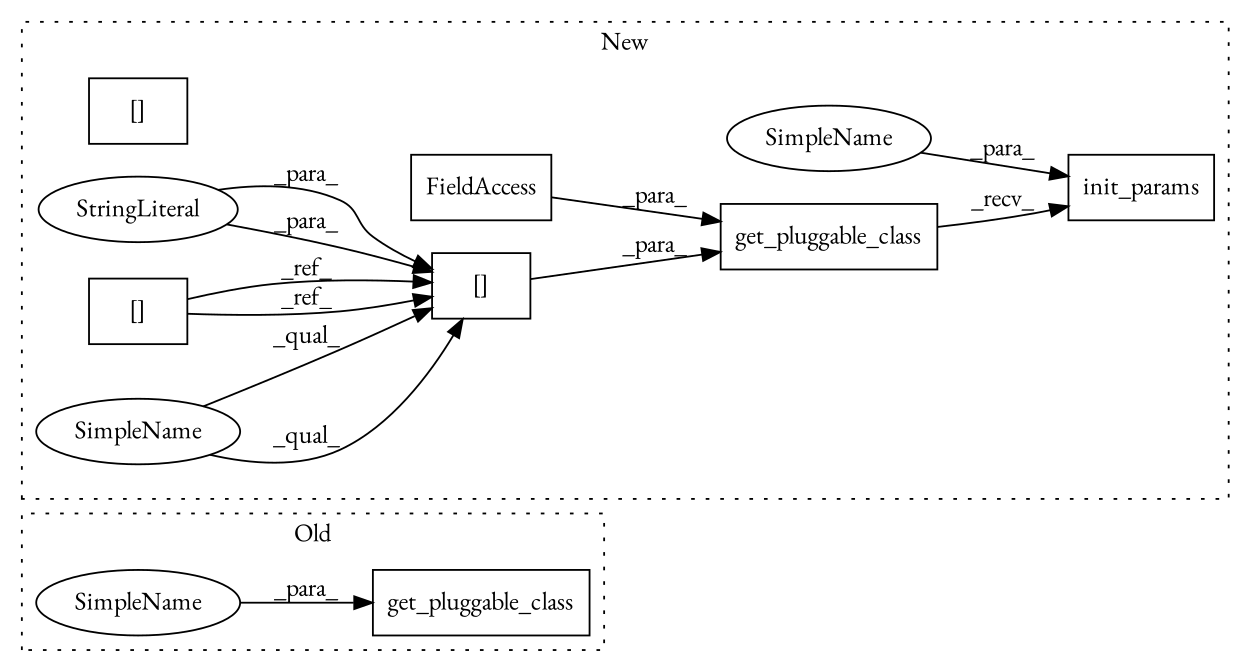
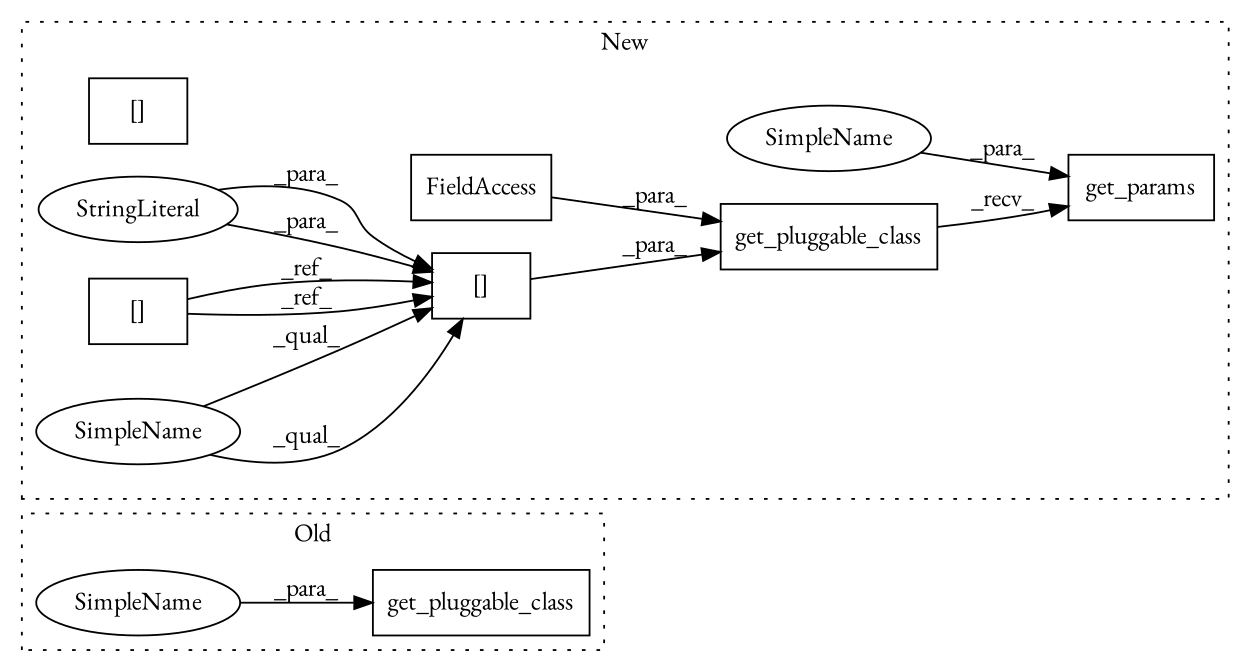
node "init_params": label "init_params" -> "get_params"
